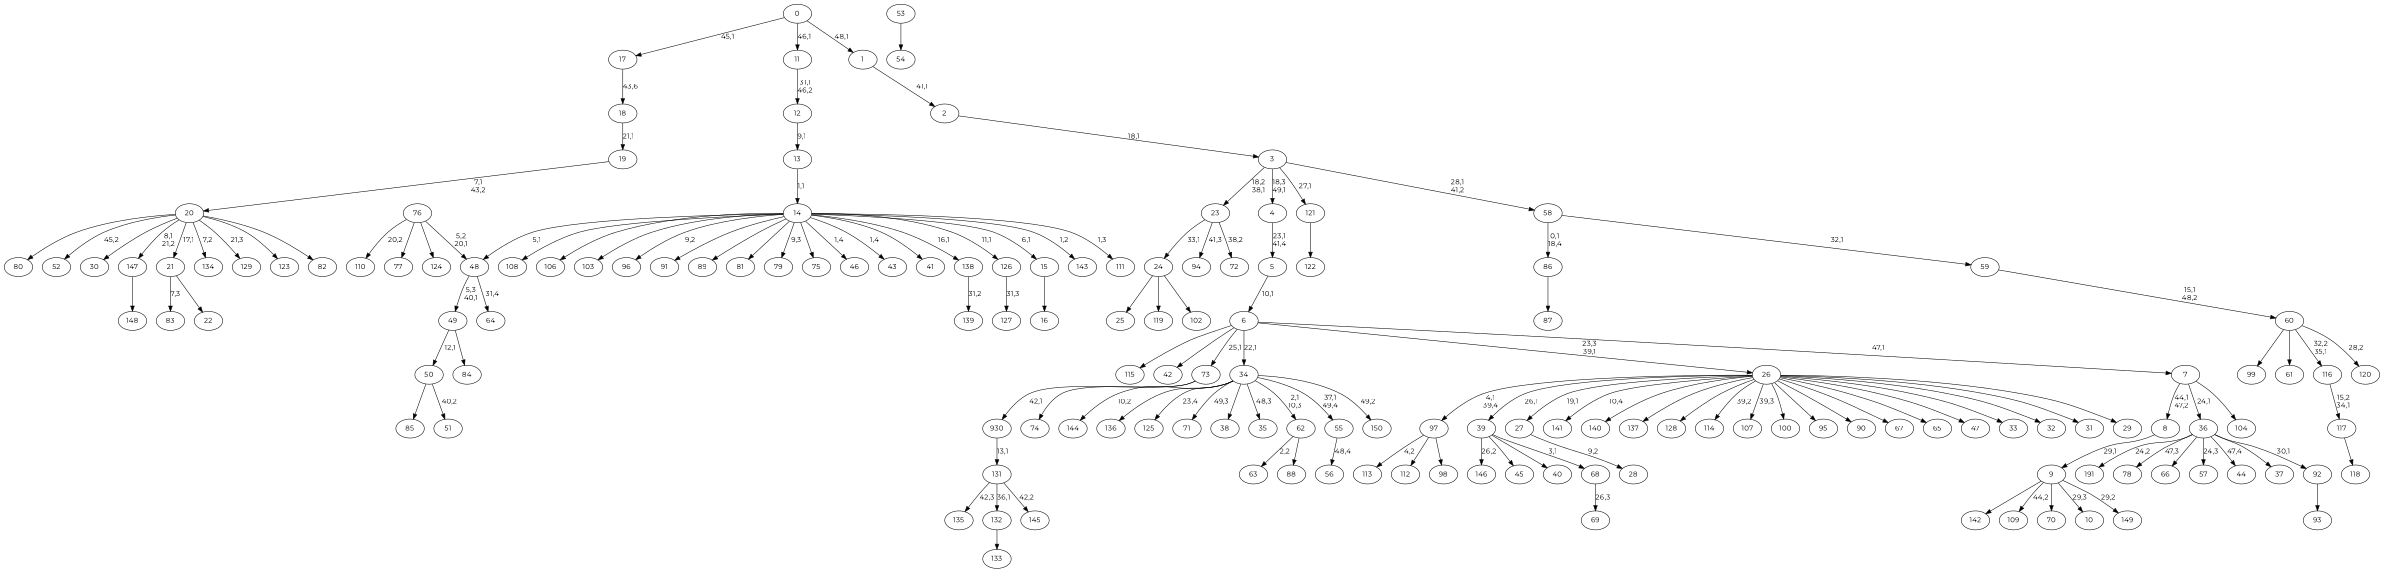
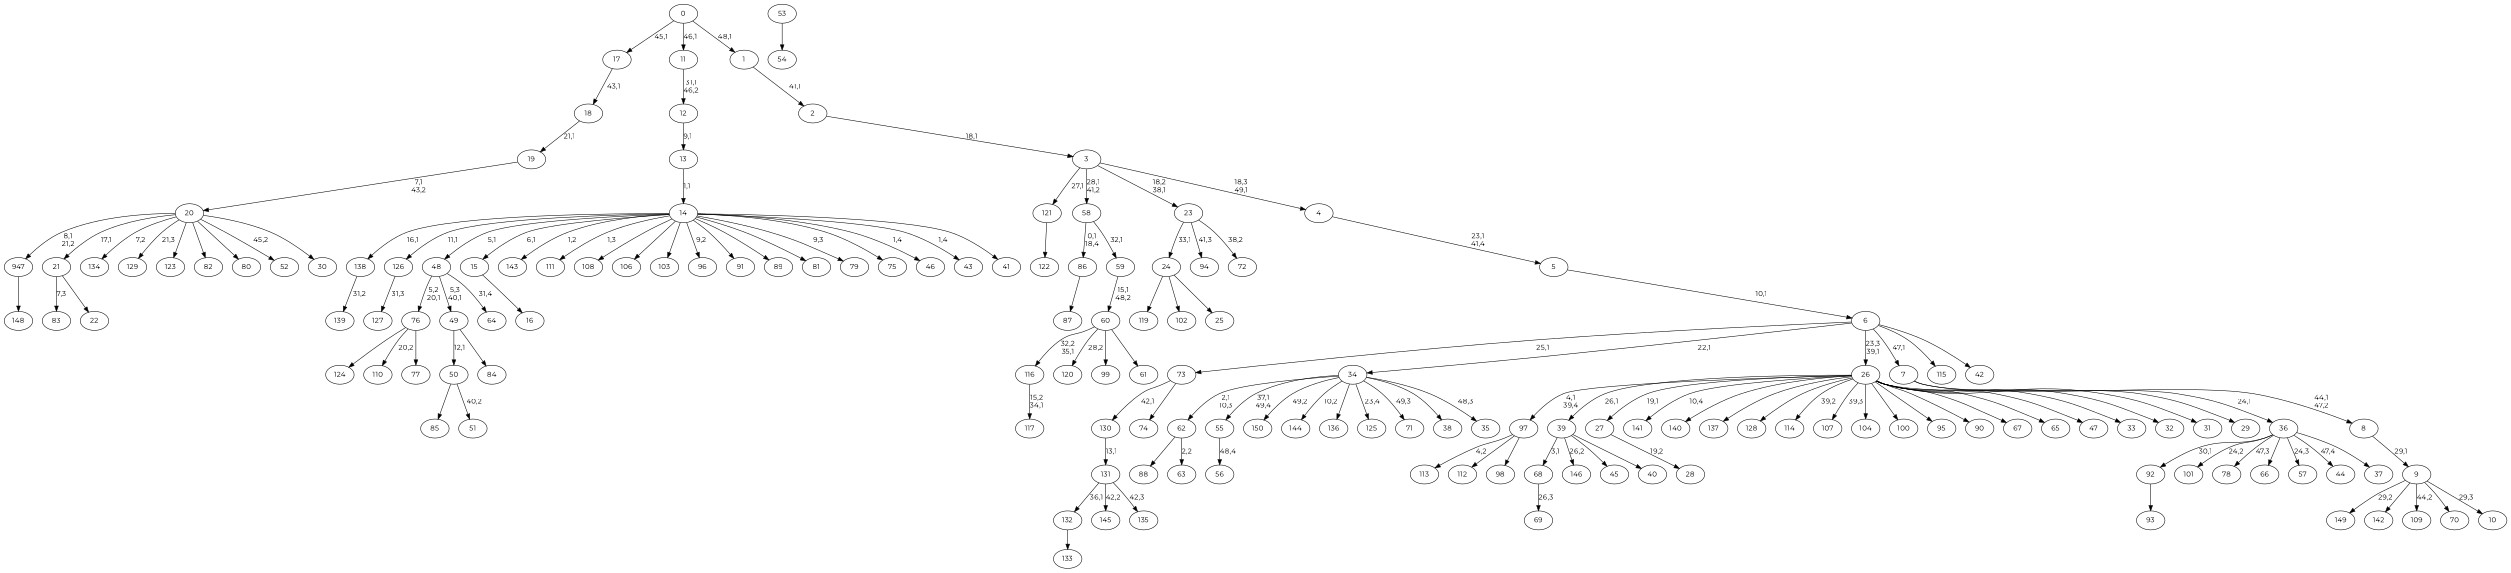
edge "17" -> "18": label "43,6" -> "43,1"
edge "76" -> "48": reversed
node "147": label "147" -> "947"
edge "7" -> "104": now "26" -> "104"
node "930": label "930" -> "130"
edge "27" -> "28": label "9,2" -> "19,2"
node "191": label "191" -> "101"
node "118": removed
